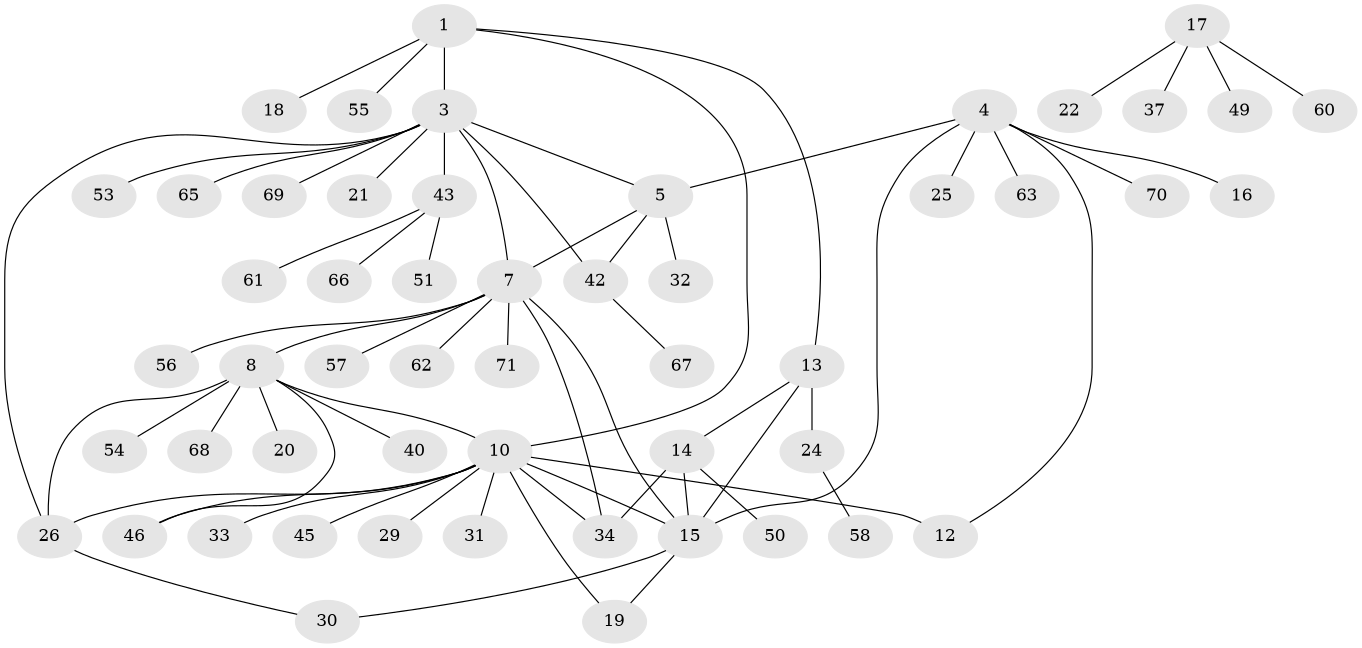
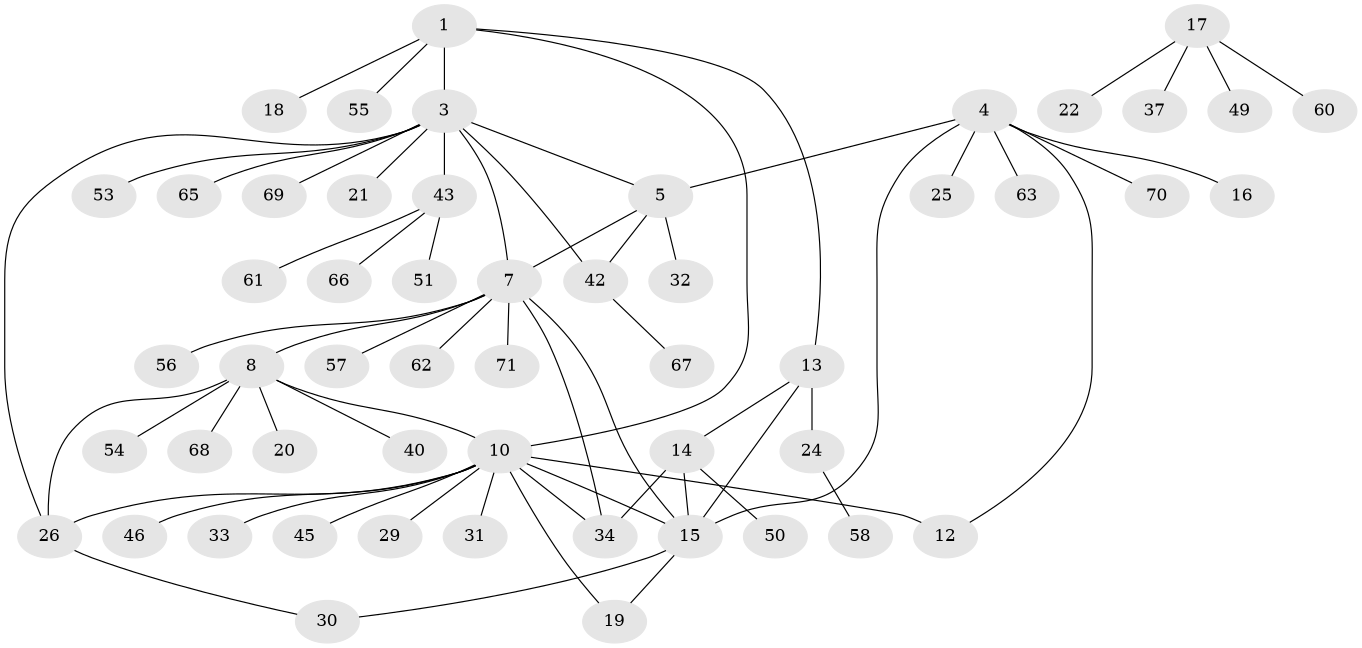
edge "8" -- "46": removed
